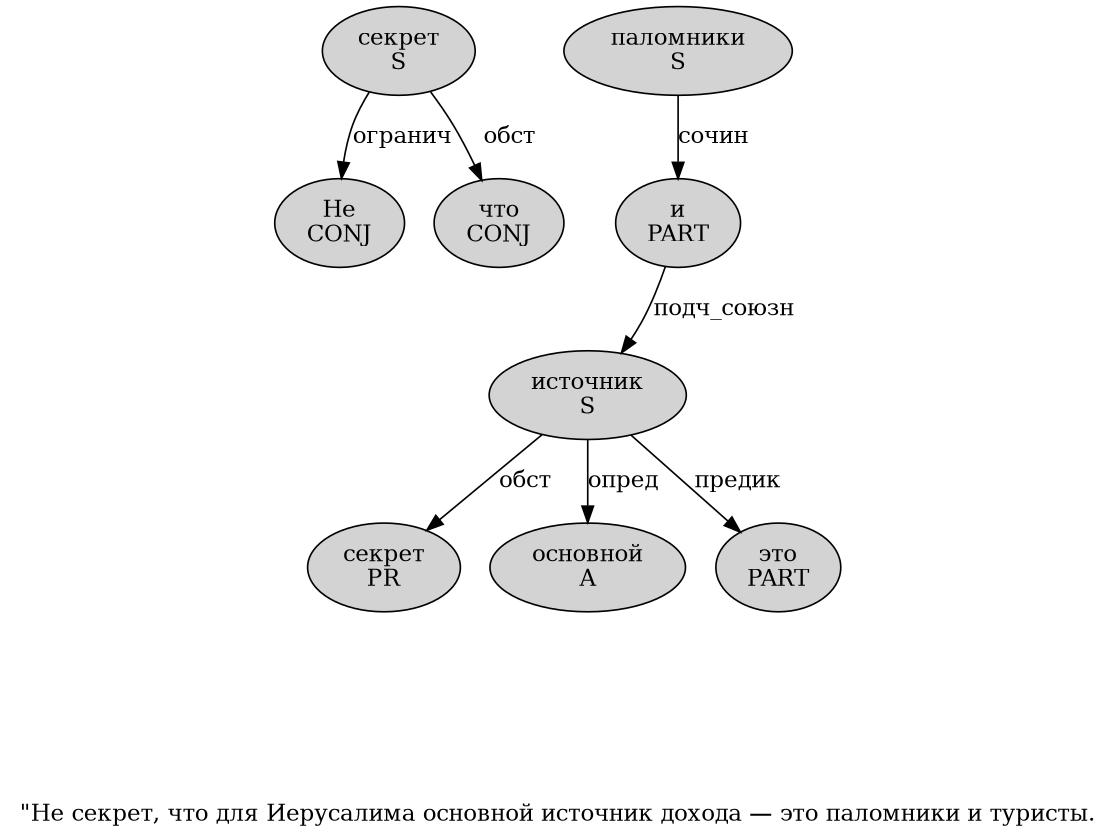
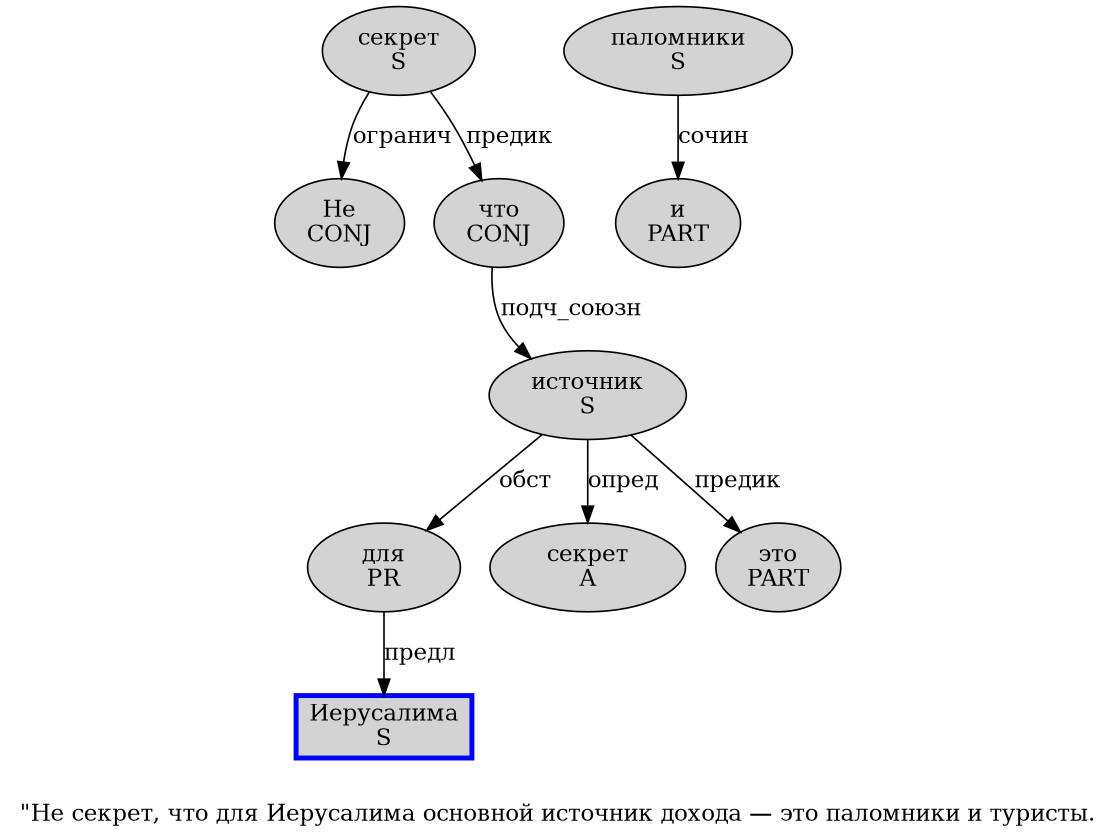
edge "секрет S" -> "что CONJ": label "обст" -> "предик"
edge "и PART" -> "источник S": now "что CONJ" -> "источник S"
node "секрет PR": label "секрет PR" -> "для PR"
node "основной A": label "основной A" -> "секрет A"
node "Иерусалима S": added
